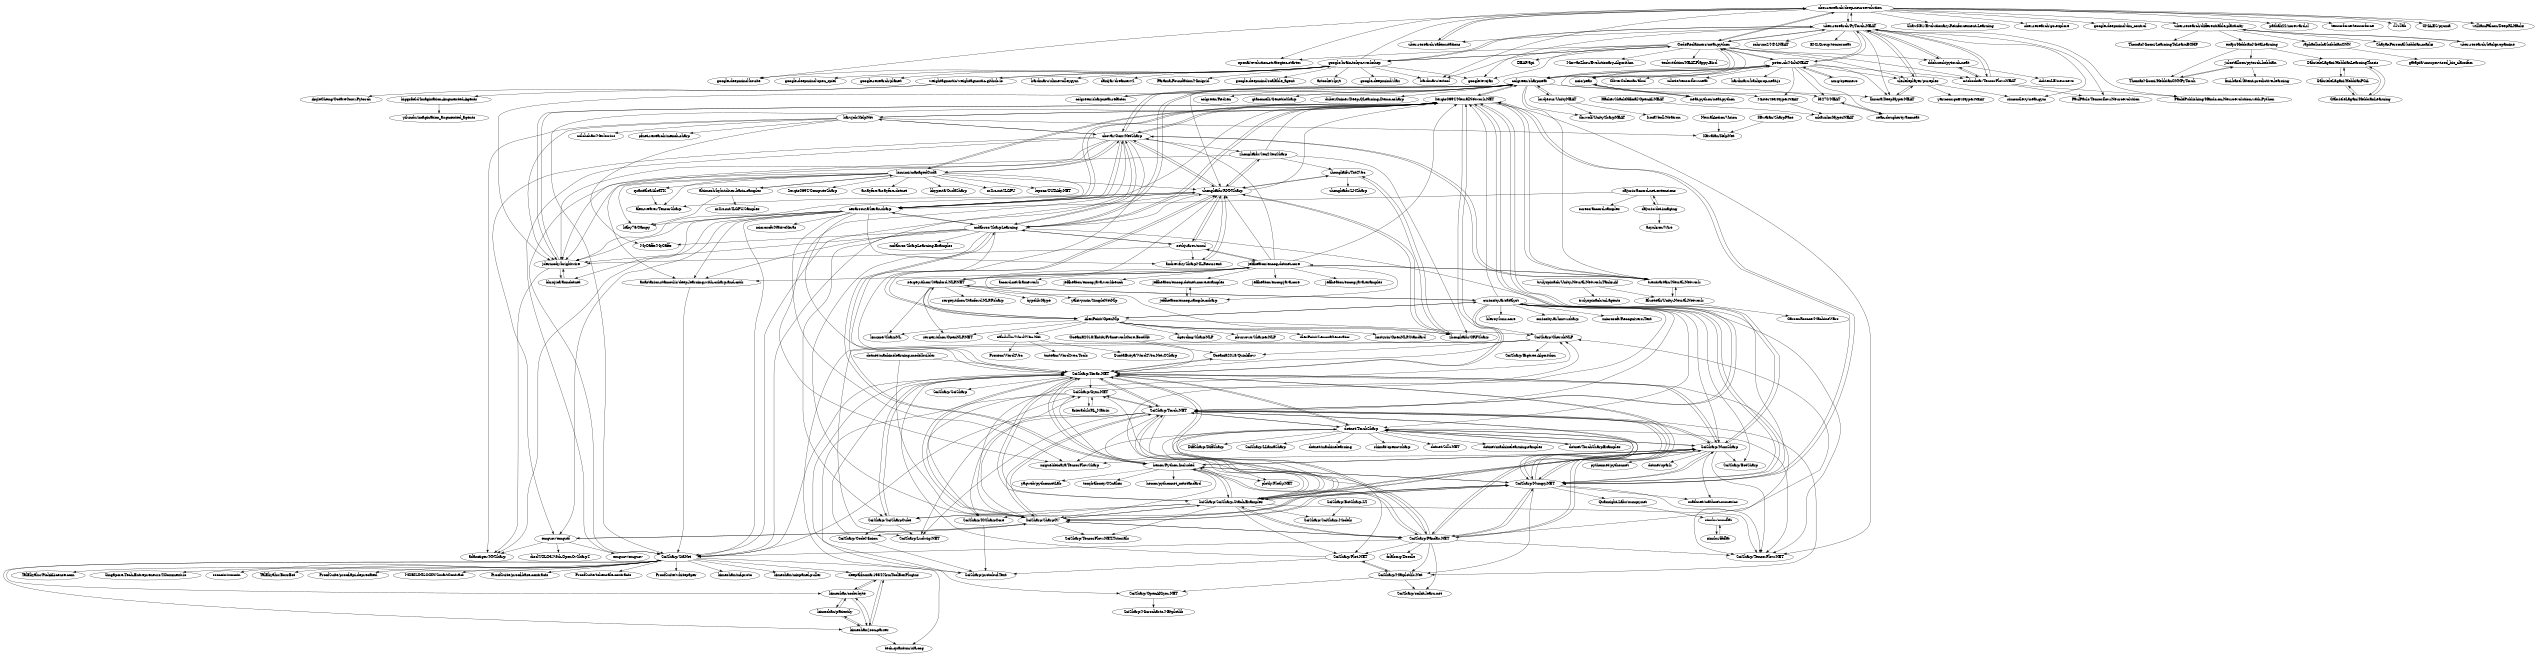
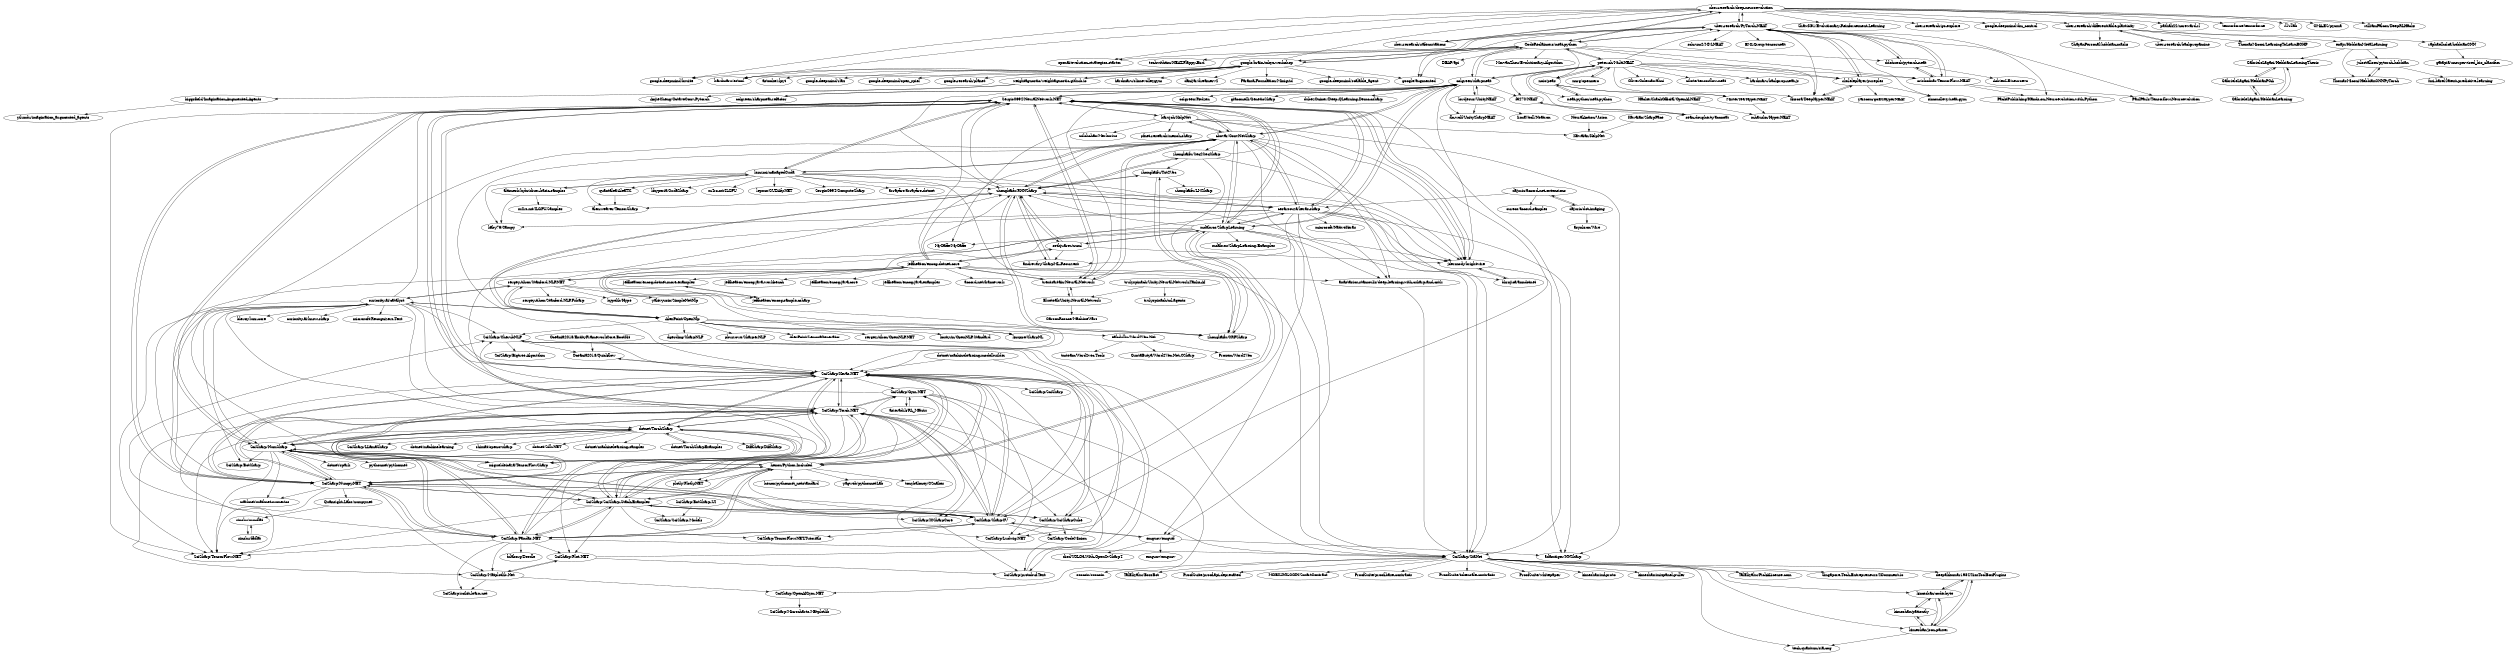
edge "uber-research/PyTorch-NEAT" -> "peter-ch/MultiNEAT": removed
node "google/evojax": label "google/evojax" -> "google/augmented"
edge "sergey-tihon/Stanford.NLP.NET" -> "sergey-tihon/OpenNLP.NET": removed
edge "SciSharp/Torch.NET" -> "SciSharp/SciSharpCube": added
